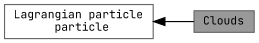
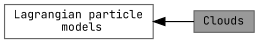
node "Lagrangian particle particle": label "Lagrangian particle particle" -> "Lagrangian particle models"
